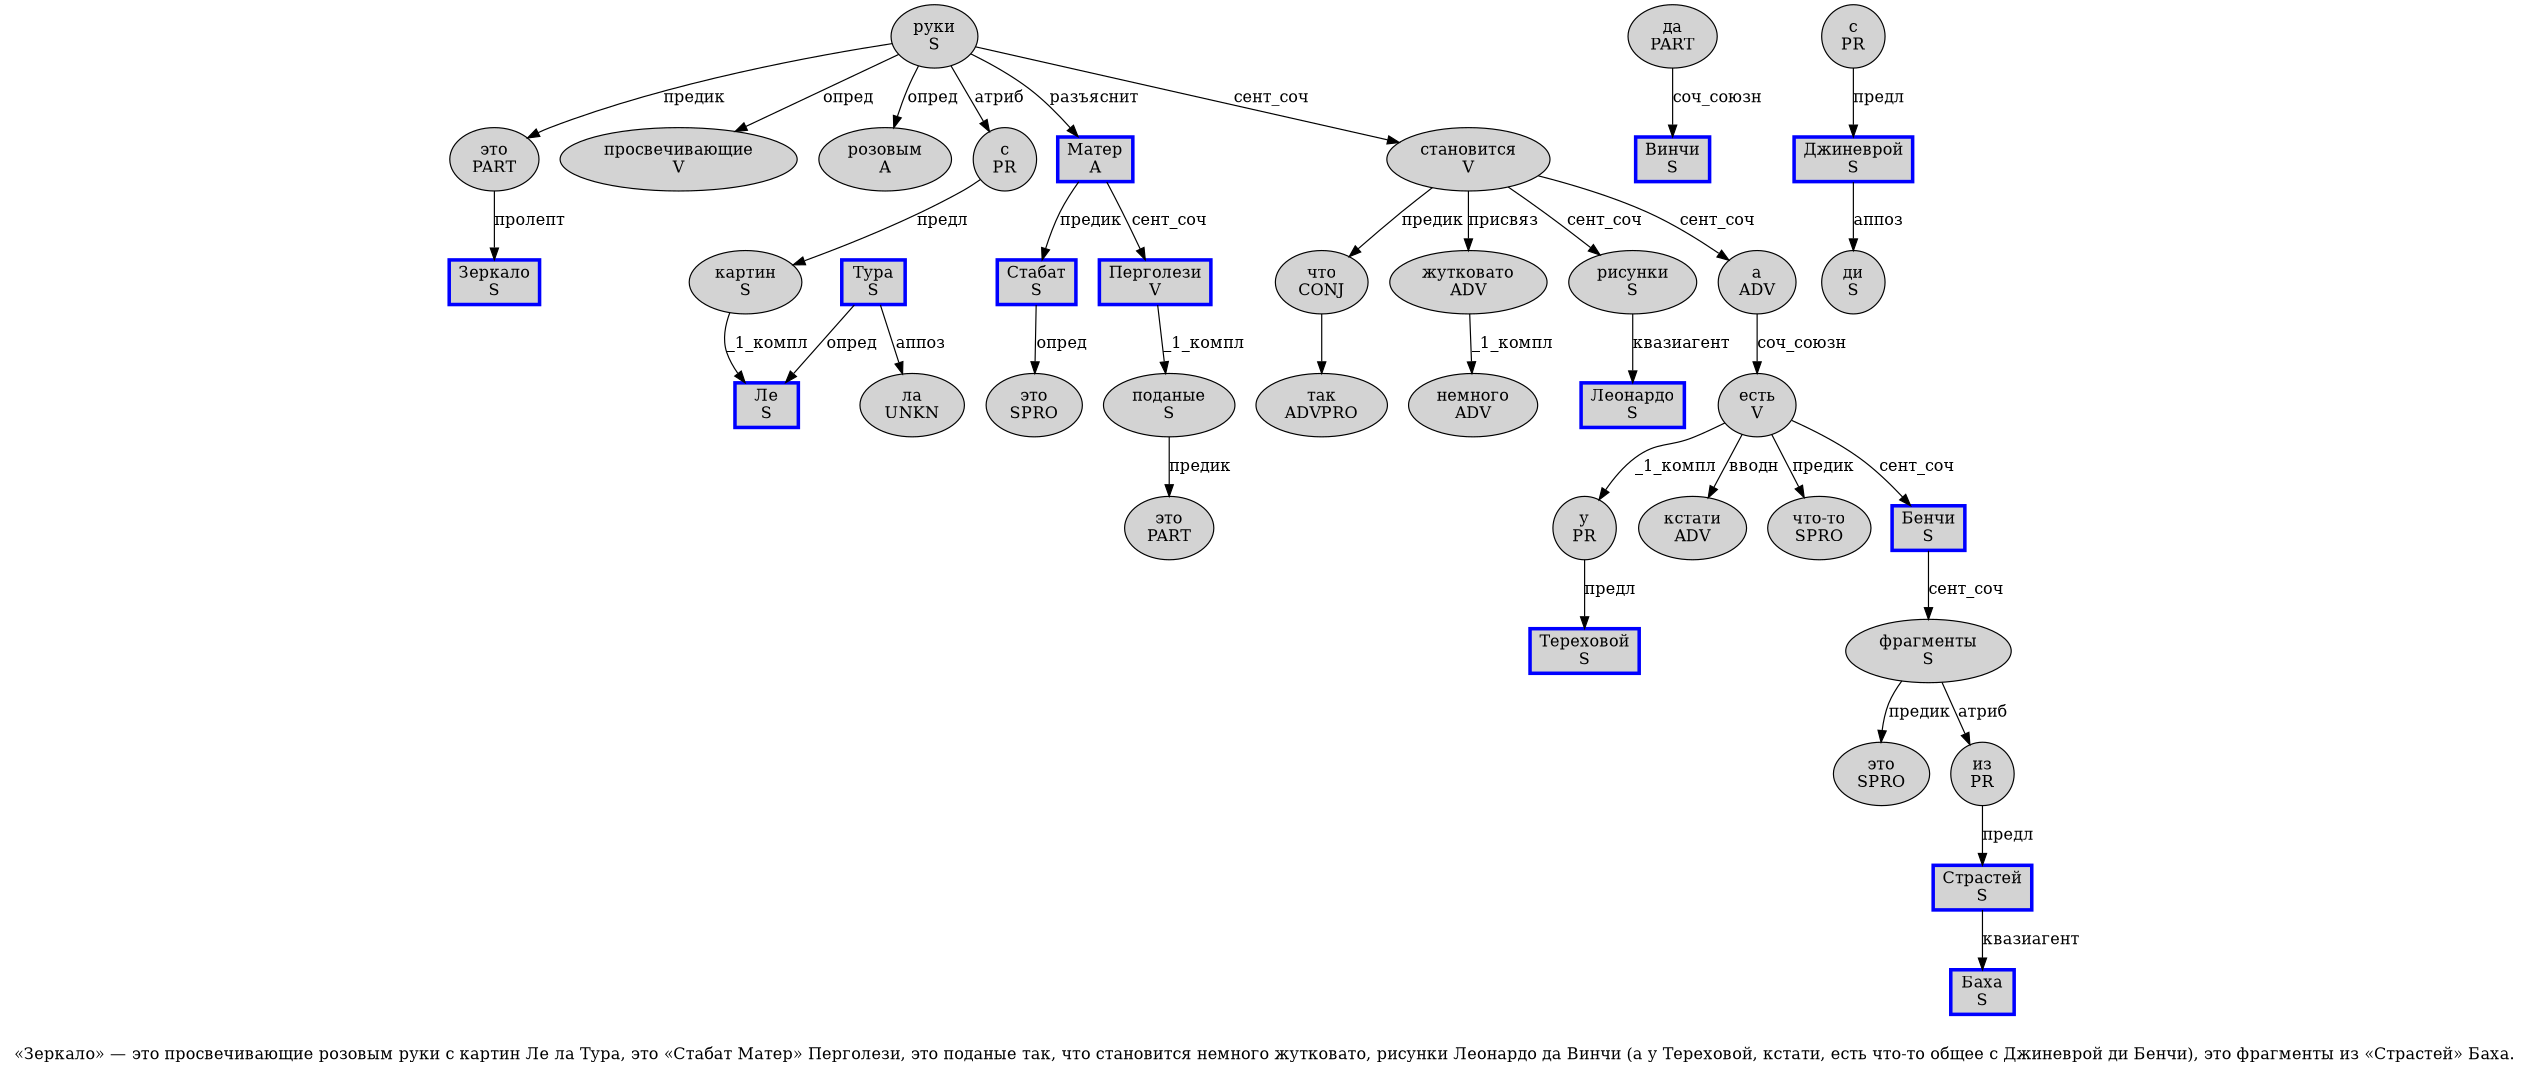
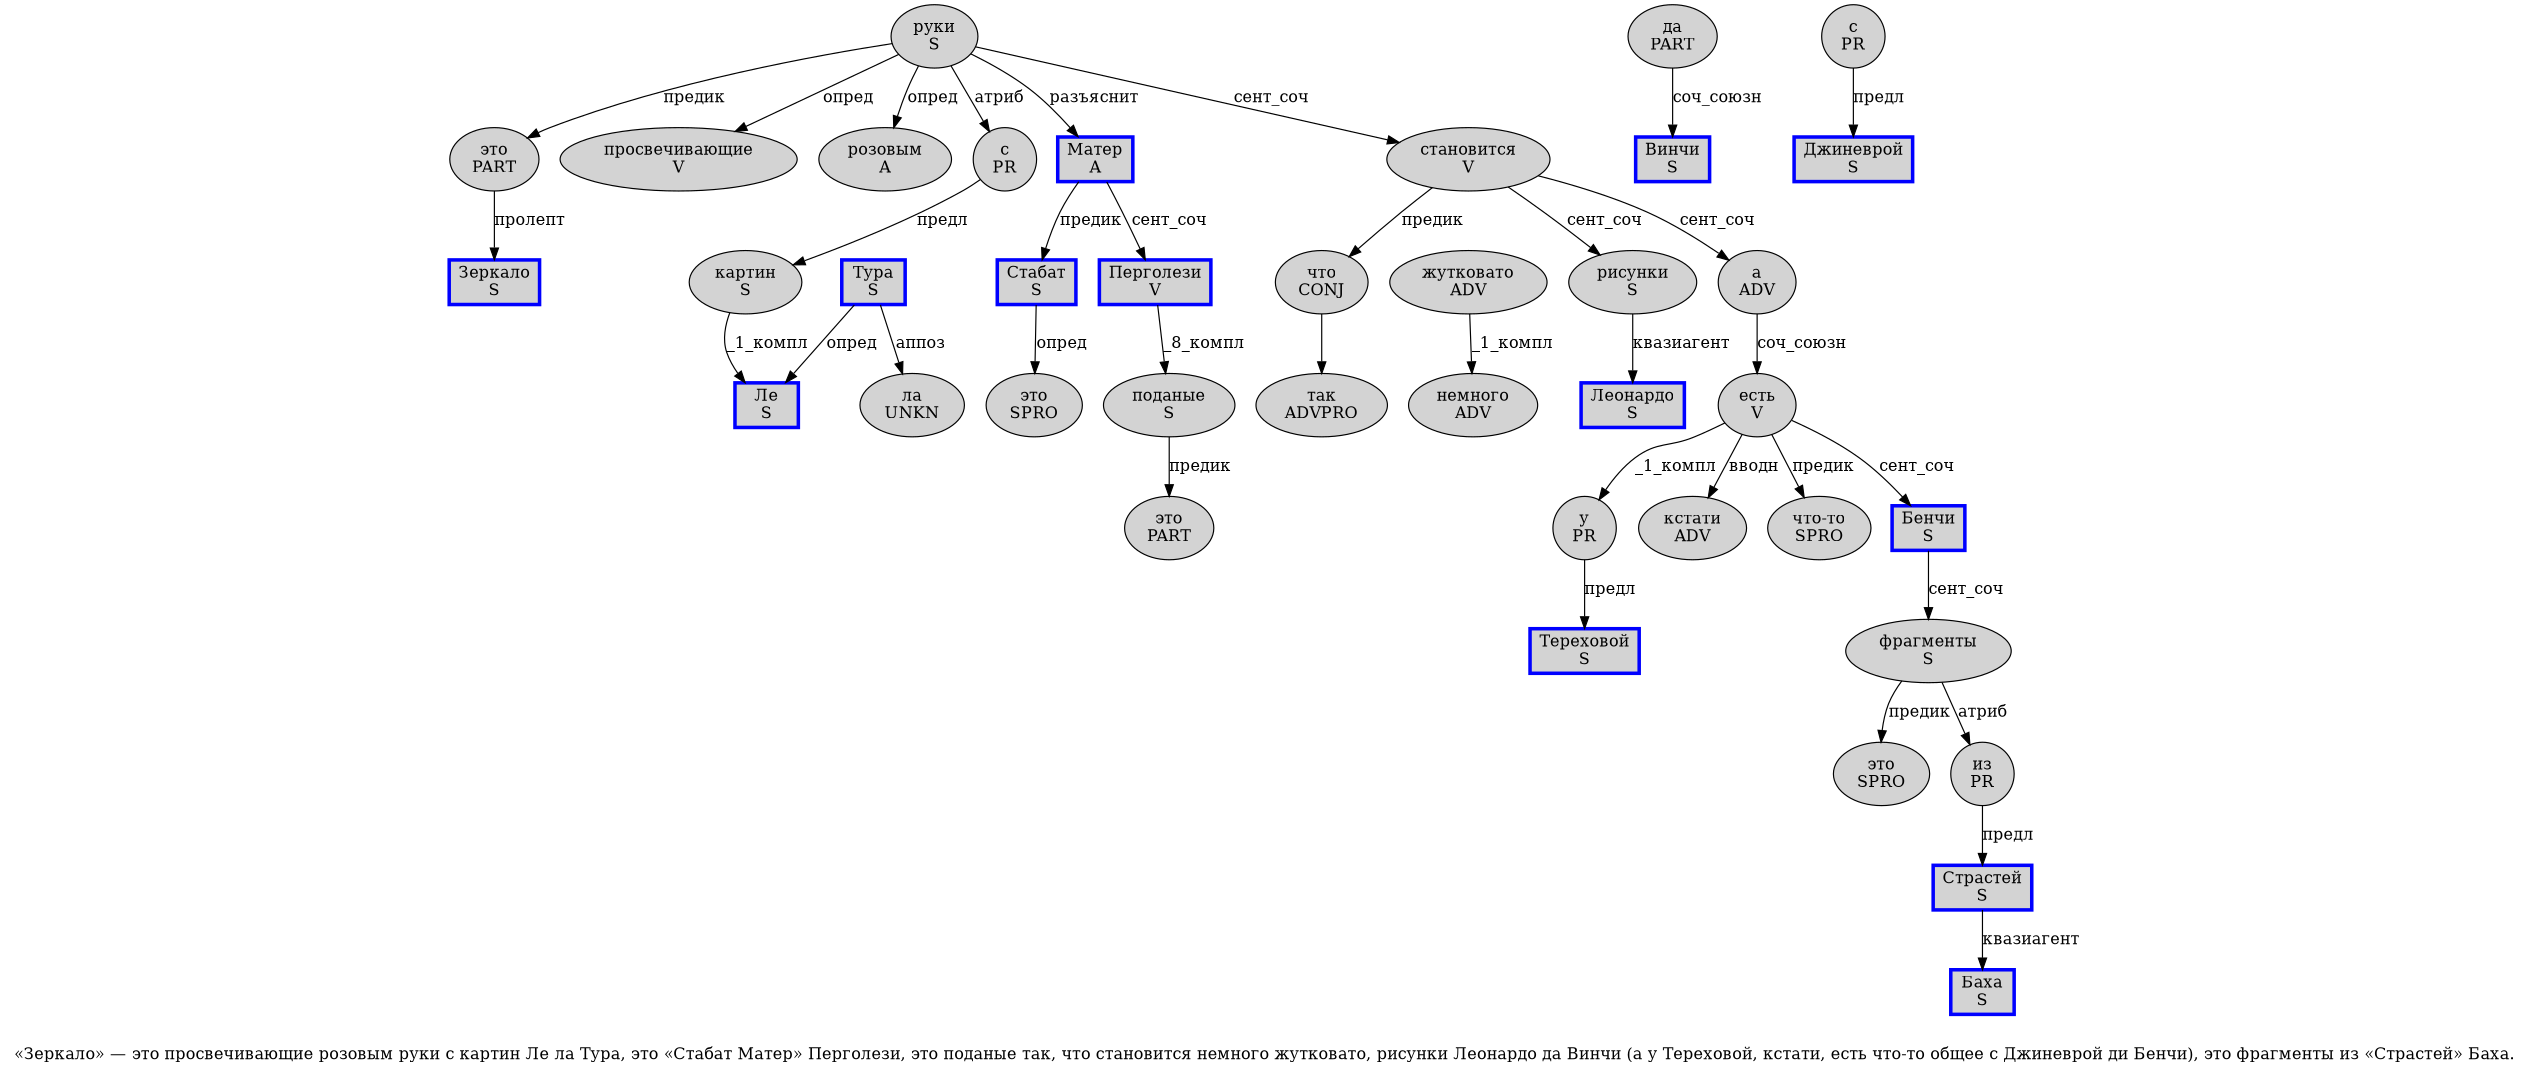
edge "становится V" -> "жутковато ADV": removed, label "присвяз"
node "ди S": removed
edge "Перголези V" -> "поданые S": label "_1_компл" -> "_8_компл"
